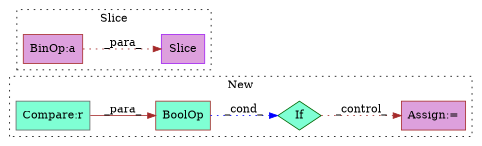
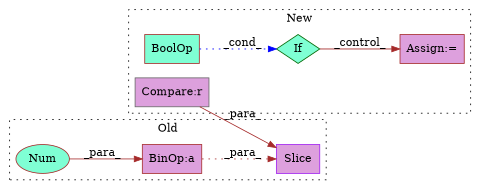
cluster "Slice": label "Slice" -> "Old"
node "Compare:r": fillcolor aquamarine -> plum
edge "Compare:r" -> "BoolOp": now "Compare:r" -> "Slice"
edge "If" -> "Assign:=": style dotted -> solid
node "Num": added
